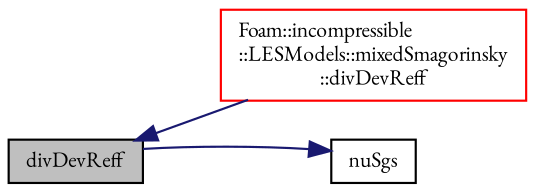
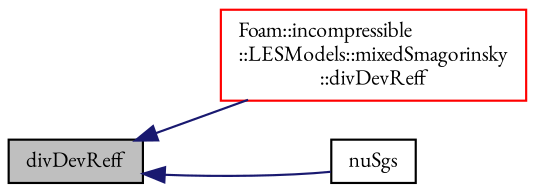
edge "divDevReff" -> "nuSgs": reversed
